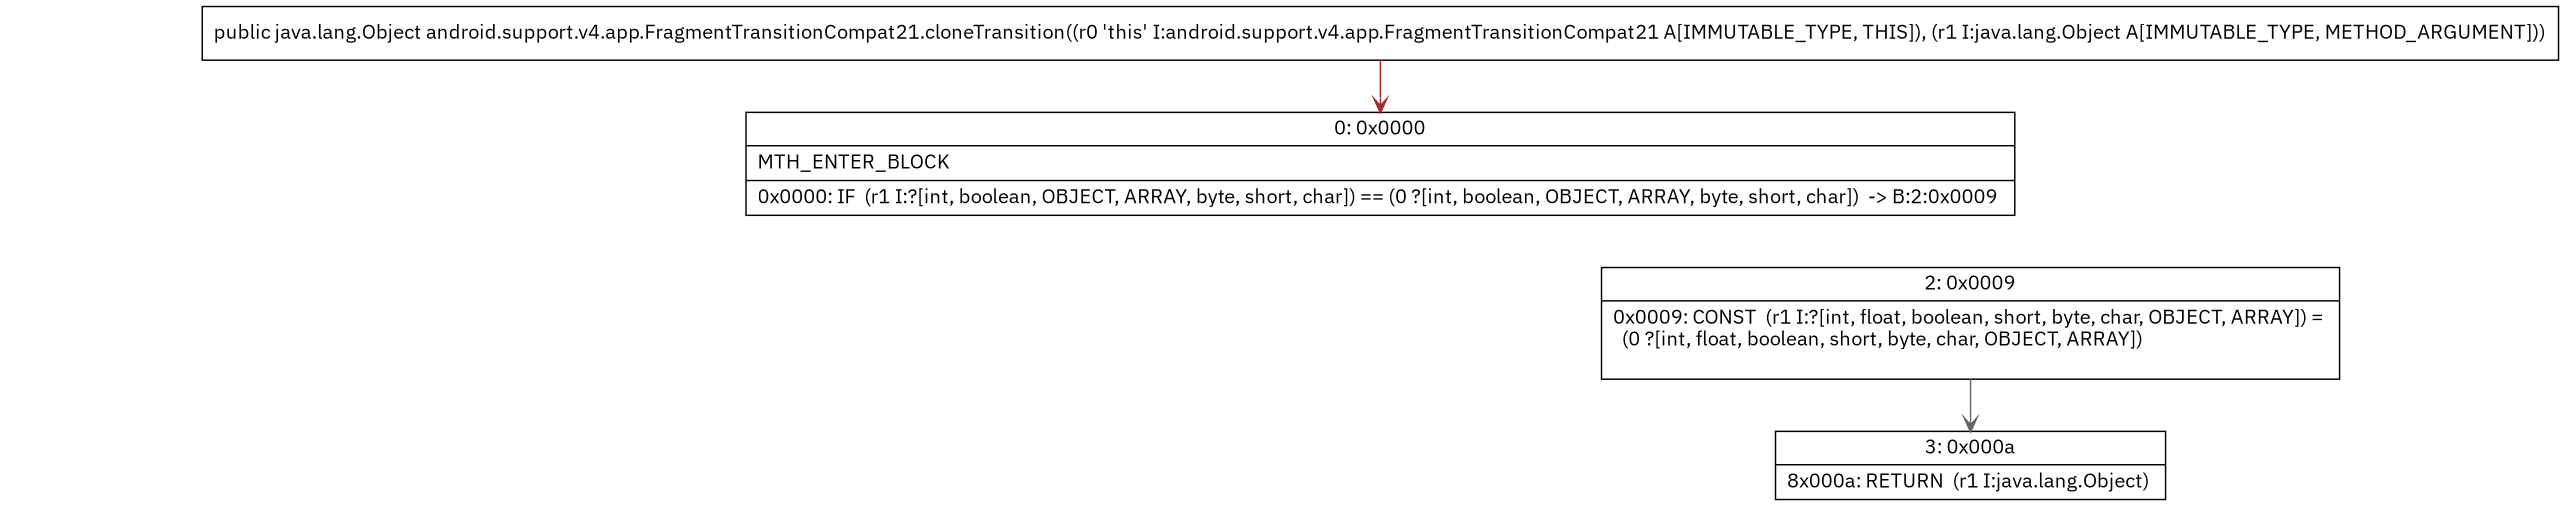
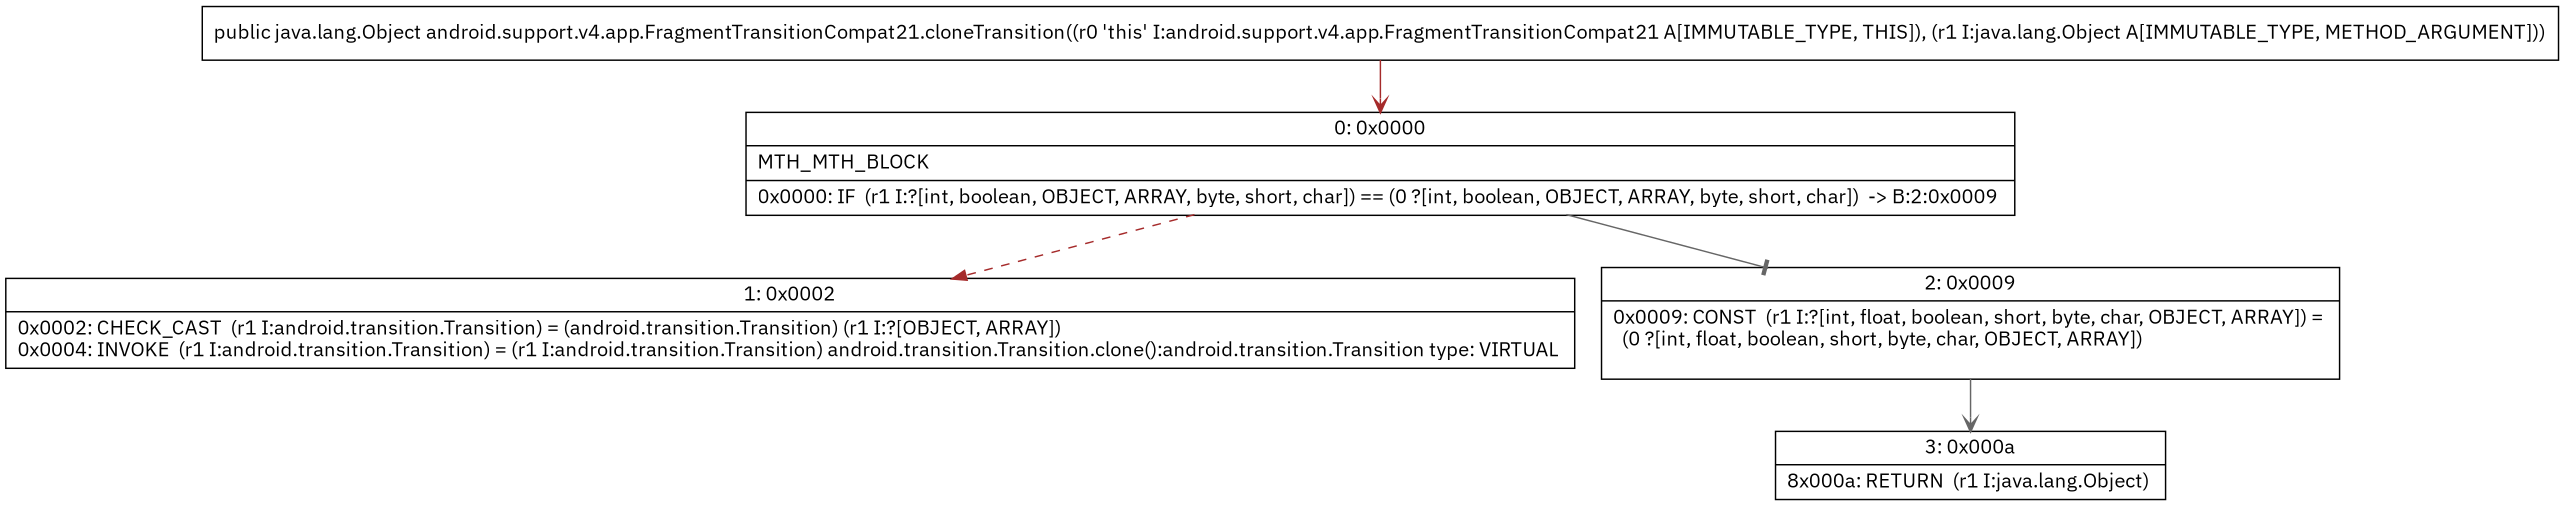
node "0: 0x0000": text "MTH_ENTER_BLOCK" -> "MTH_MTH_BLOCK"
edge "0: 0x0000" -> "2: 0x0009": added
node "1: 0x0002": added
